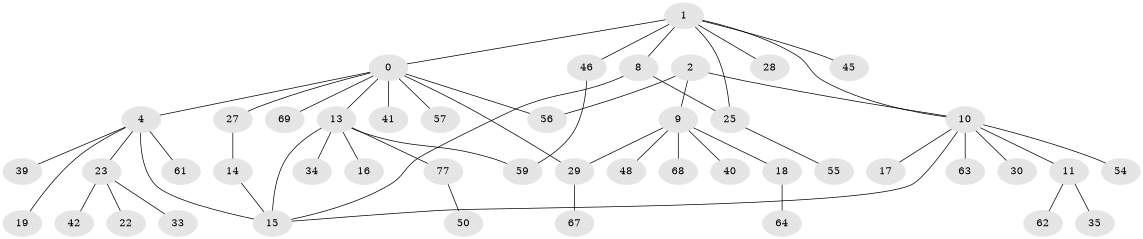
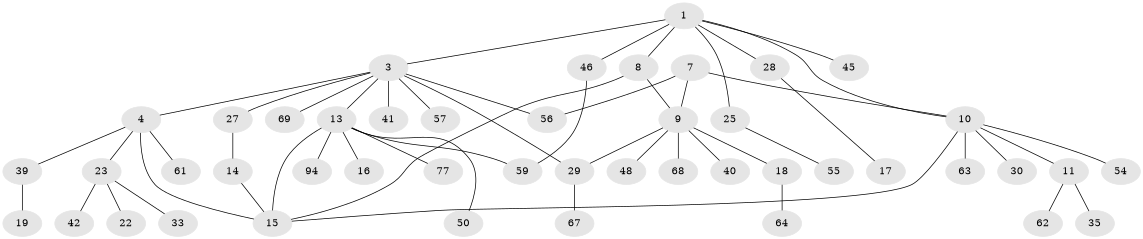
node "0": label "0" -> "3"
node "2": label "2" -> "7"
edge "8" -- "25": now "8" -- "9"
edge "10" -- "17": now "28" -- "17"
edge "4" -- "19": now "39" -- "19"
node "34": label "34" -> "94"
edge "77" -- "50": now "13" -- "50"
